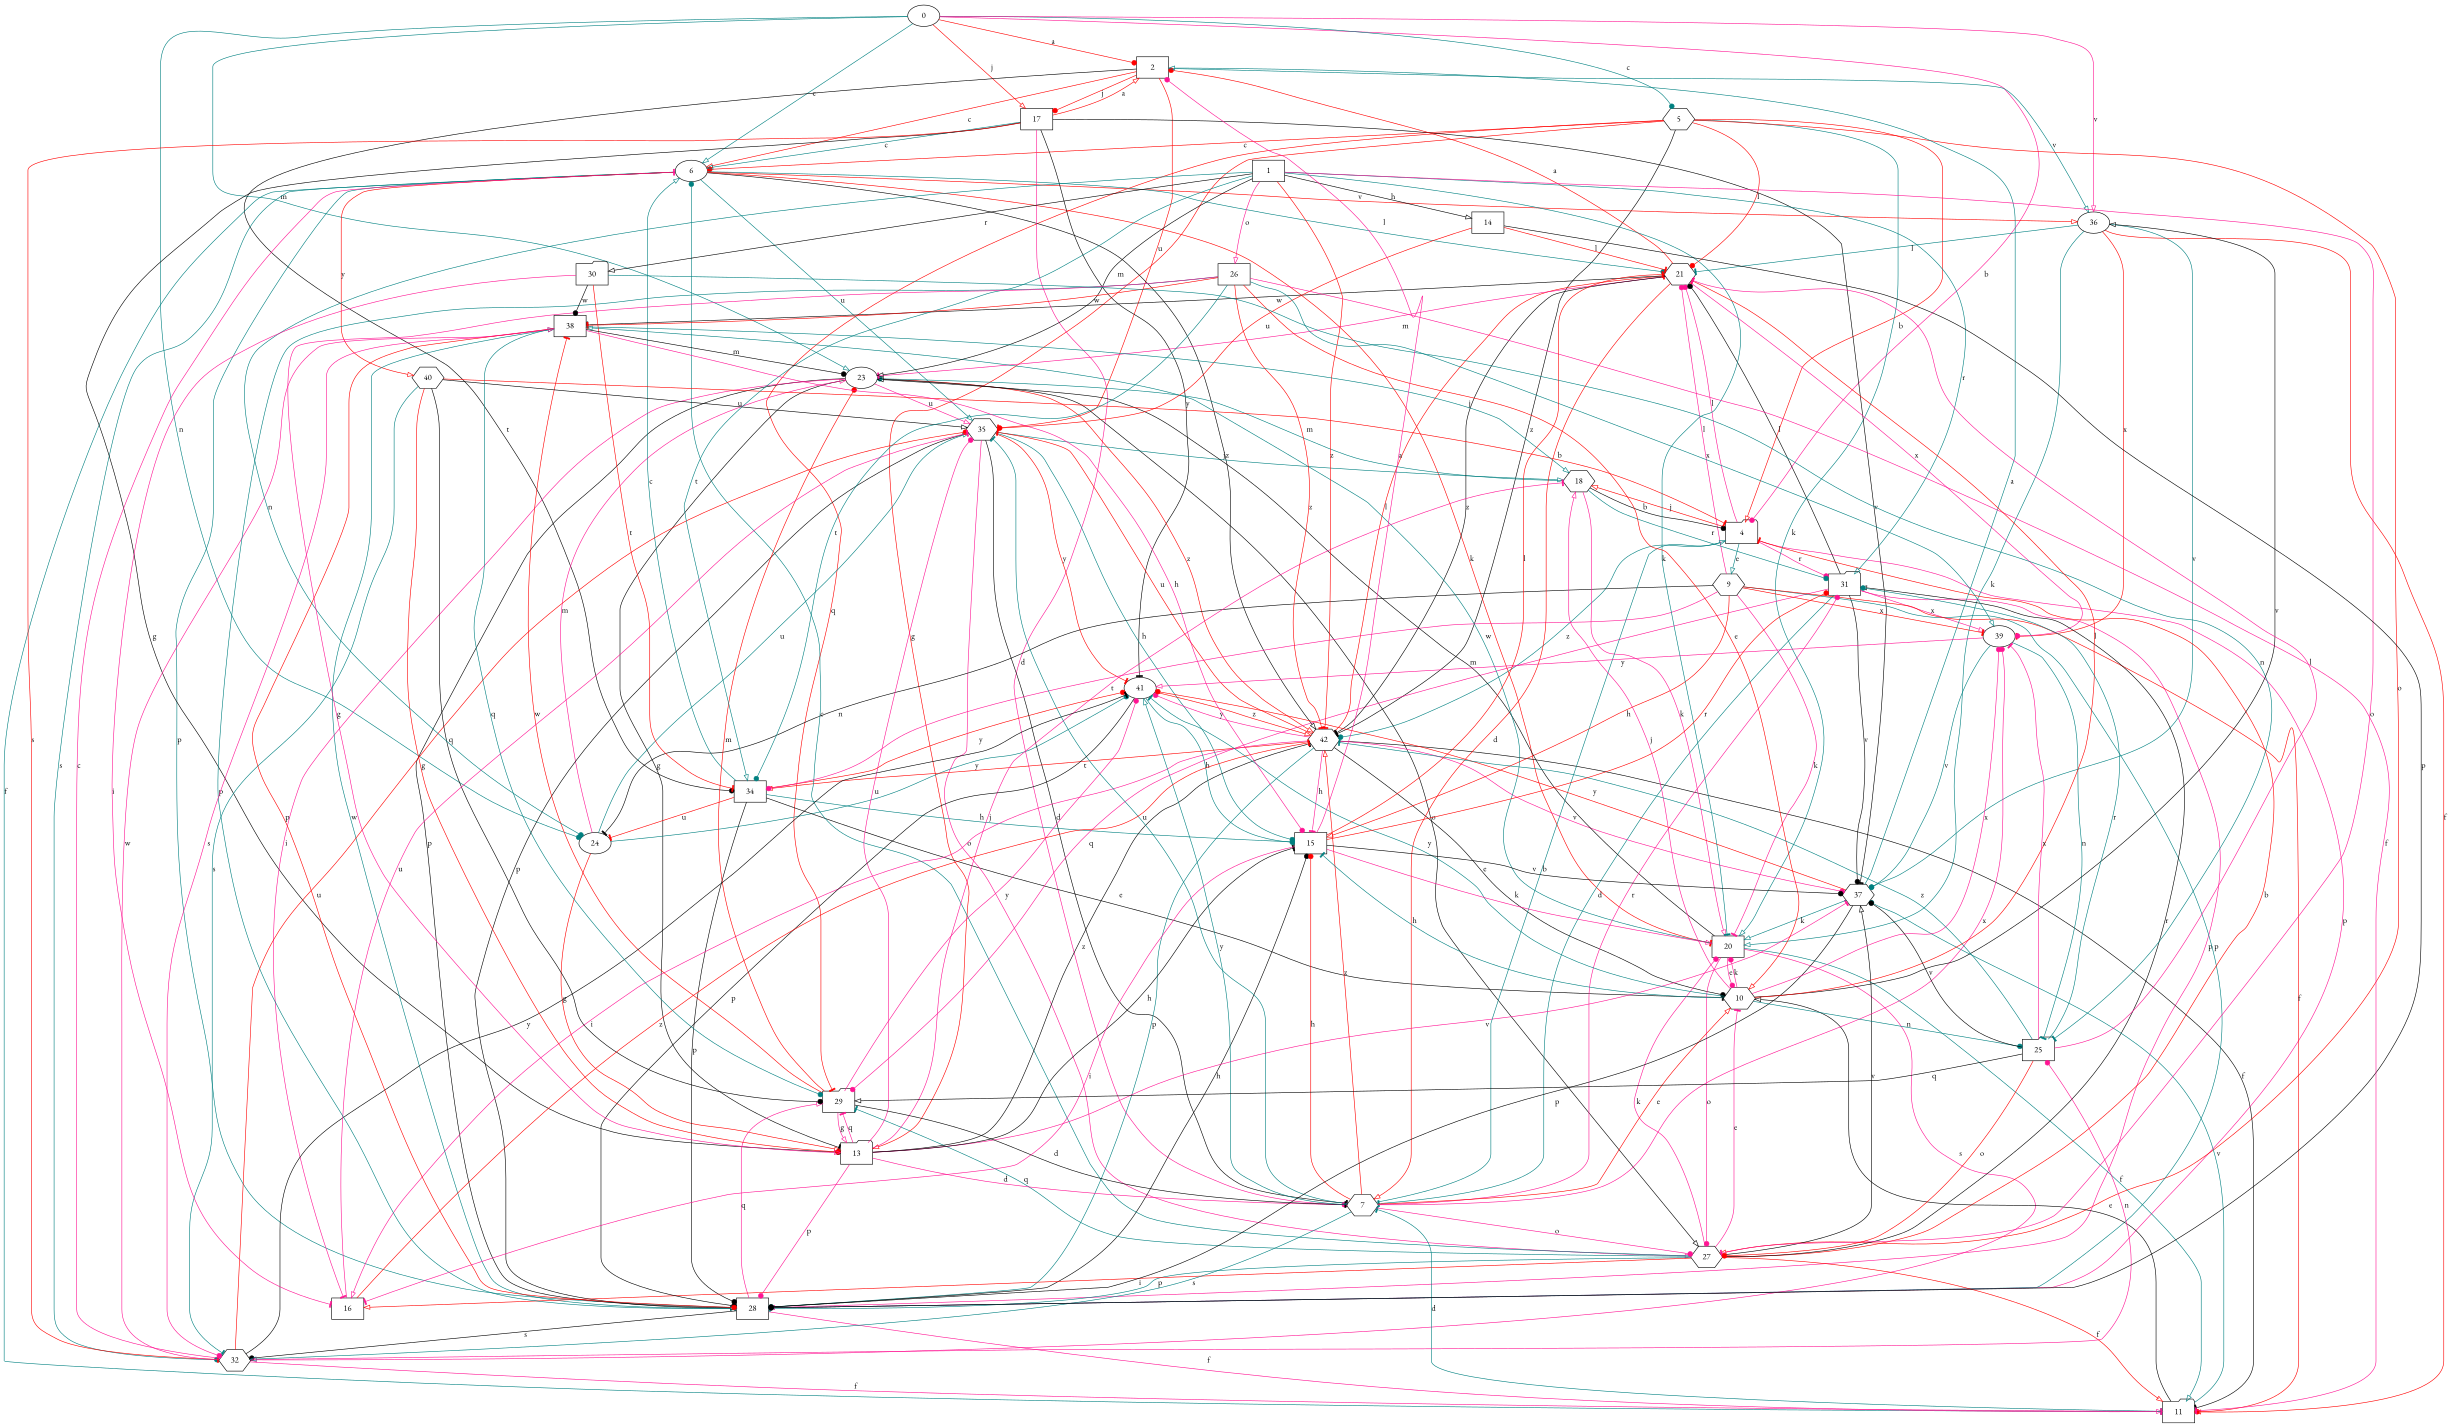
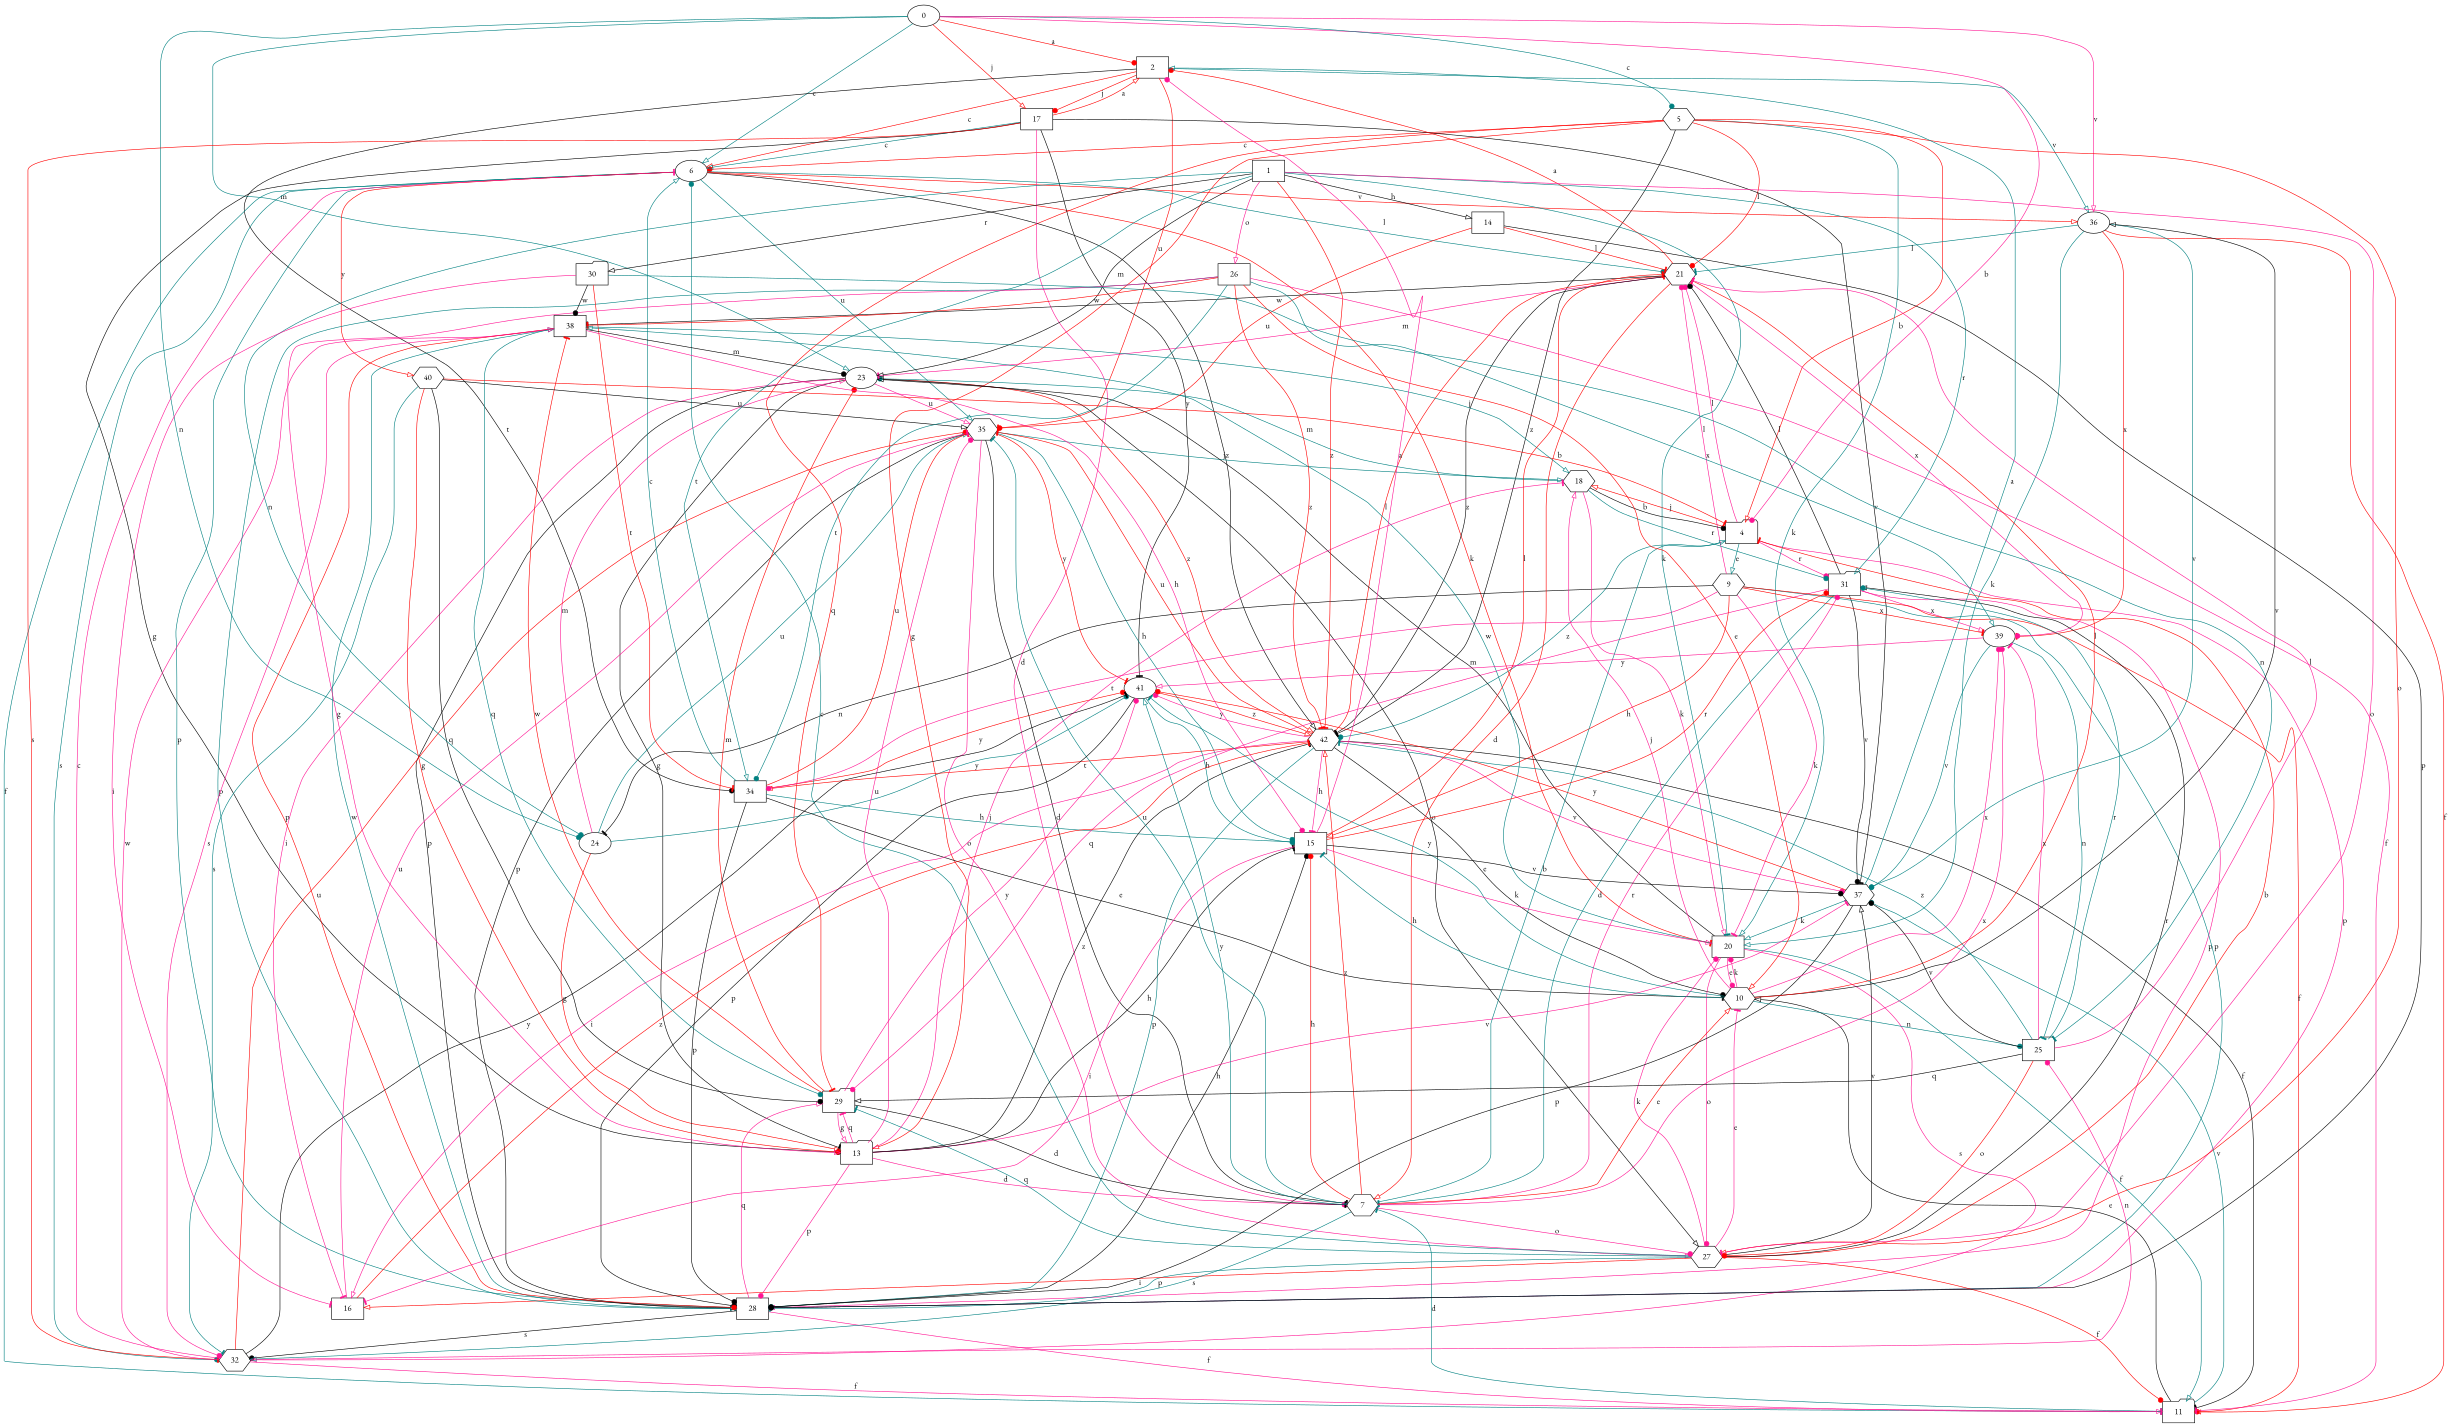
edge "34" -> "24": now "34" -> "35"
edge "27" -> "11": arrowhead onormal -> dot
